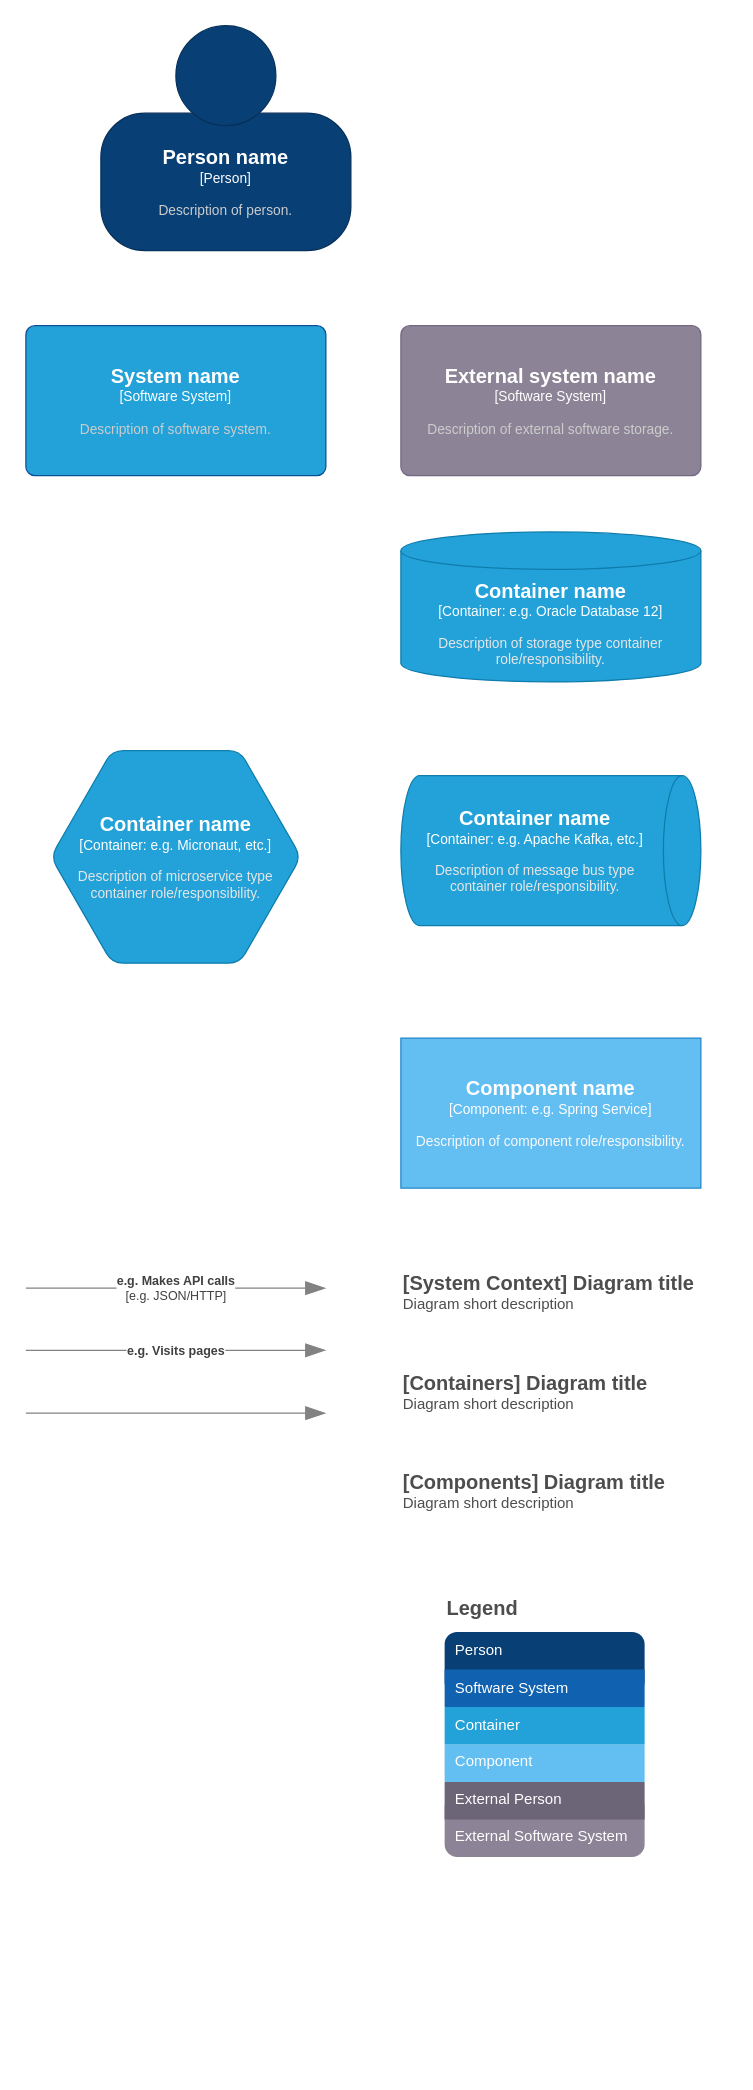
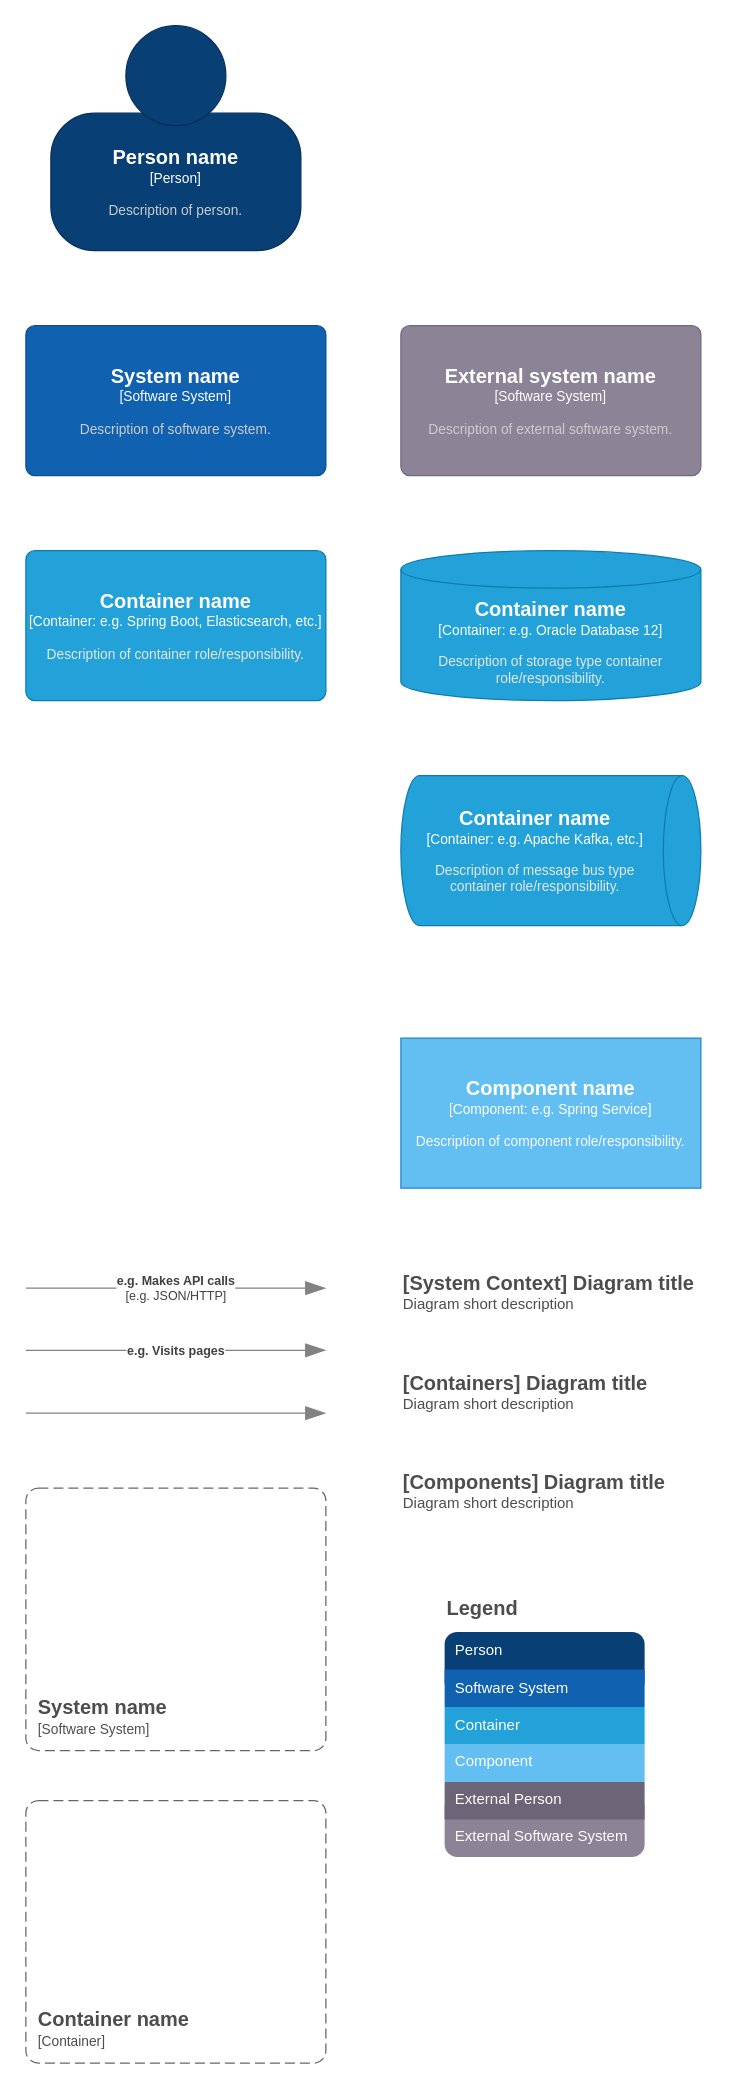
node "Person name [Person] Description of person.": moved (226, 138) -> (176, 138)
node "System name [Software System] Description of software system.": fillcolor #23a2d9 -> #1061b0
node "External system name [Software System] Description of external software storage.": label "External system name [Software System] Description of external software storage." -> "External system name [Software System] Description of external software system."
node "Container name [Container: e.g. Oracle Database 12] Description of storage type container role/responsibility.": moved (551, 607) -> (551, 626)
node "Container name [Container: e.g. Spring Boot, Elasticsearch, etc.] Description of container role/responsibility.": added
node "Container name [Container: e.g. Micronaut, etc.] Description of microservice type container role/responsibility.": removed
node "System name [Software System]": added
node "Container name [Container]": added
